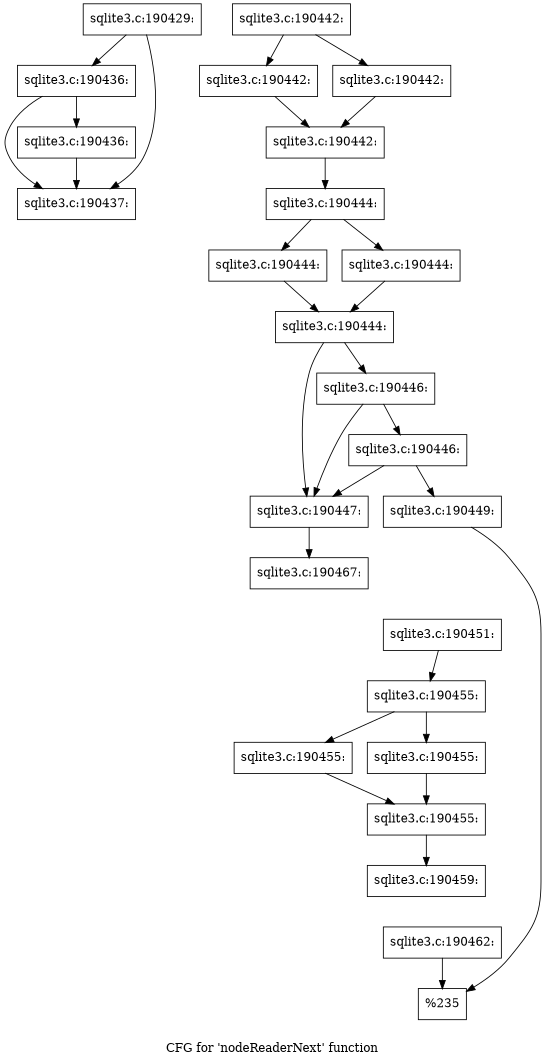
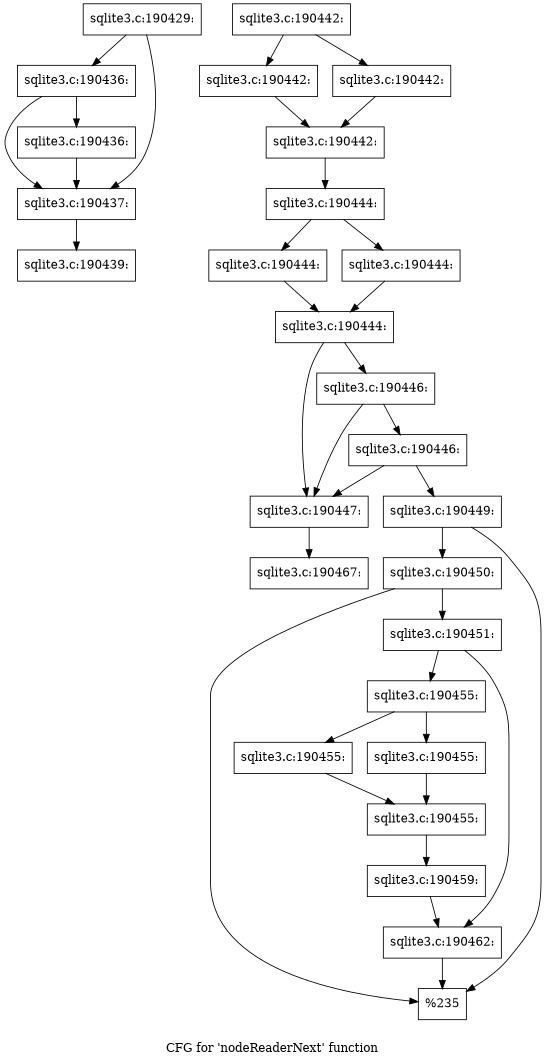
node "sqlite3.c:190439:": added
node "sqlite3.c:190450:": added
edge "sqlite3.c:190451:" -> "sqlite3.c:190462:": added
edge "sqlite3.c:190459:" -> "sqlite3.c:190462:": added
